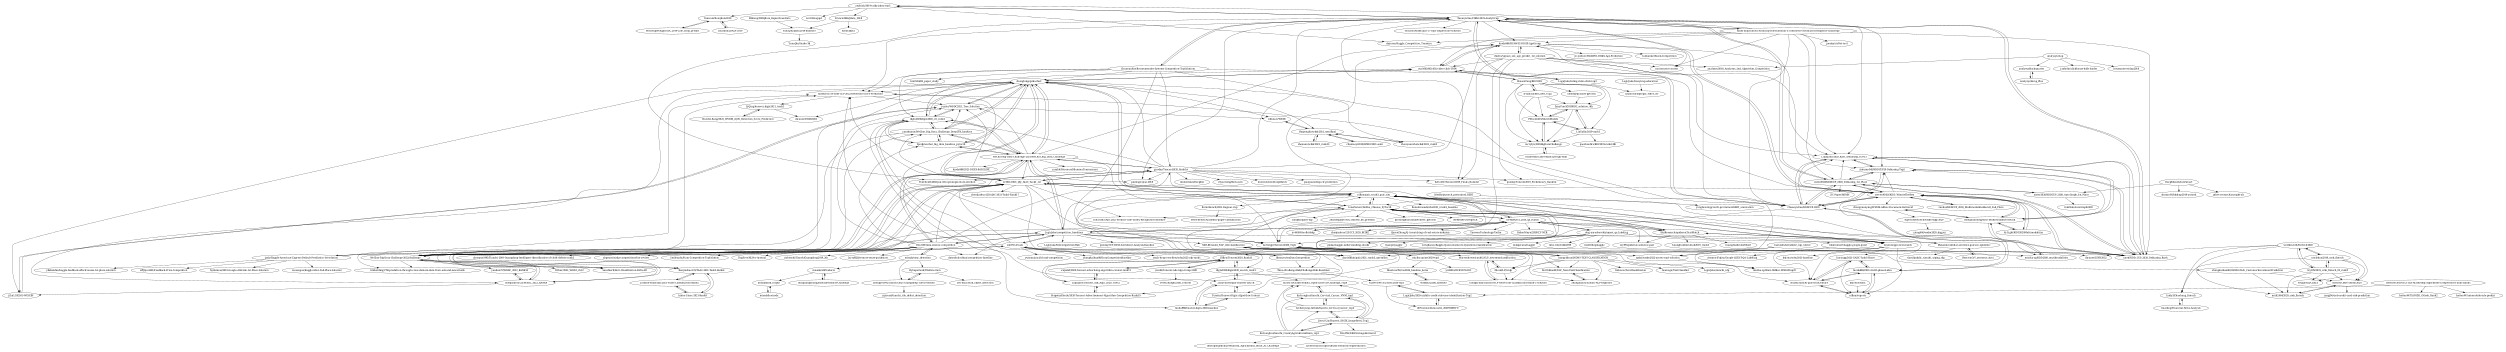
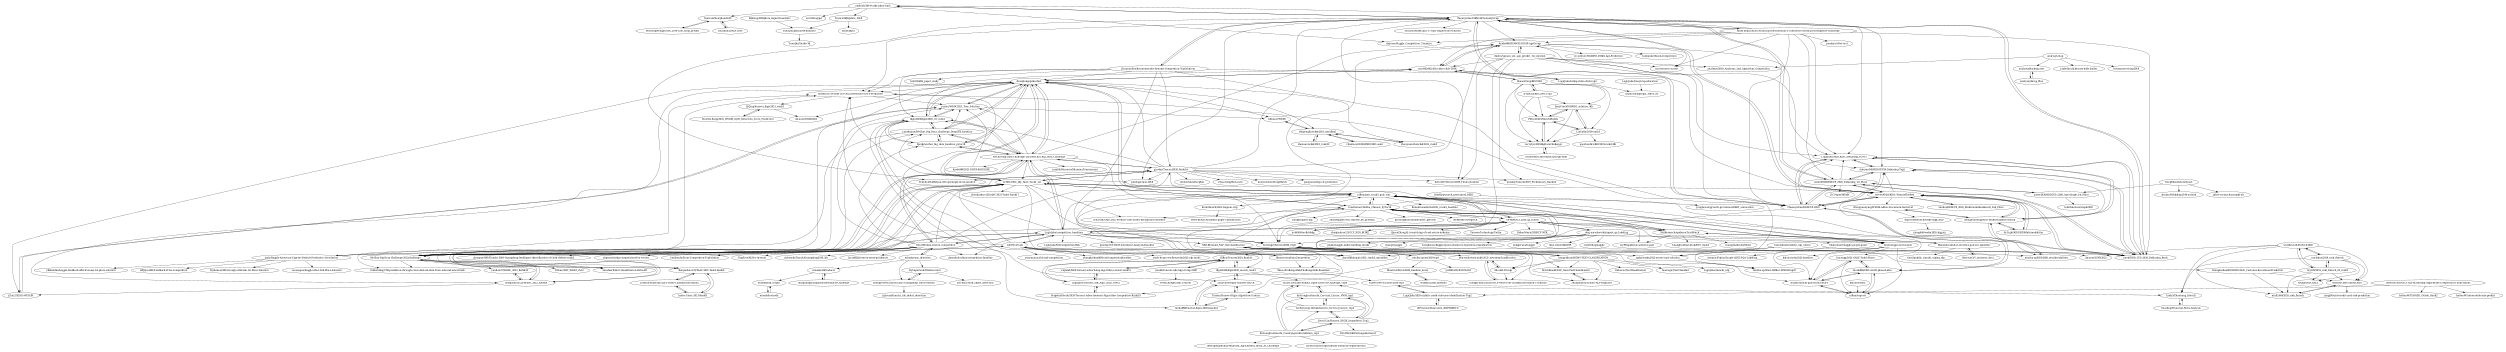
node "alexdyysp/ESIM-pytorch": removed
edge "wj19971997/YIZHIFU2020-top1" -> "cXPromise/Datacastle_2020YIZHIFU": now "wj19971997/YIZHIFU2020-top1" -> "laidy3/Zhaohang_fintech"
